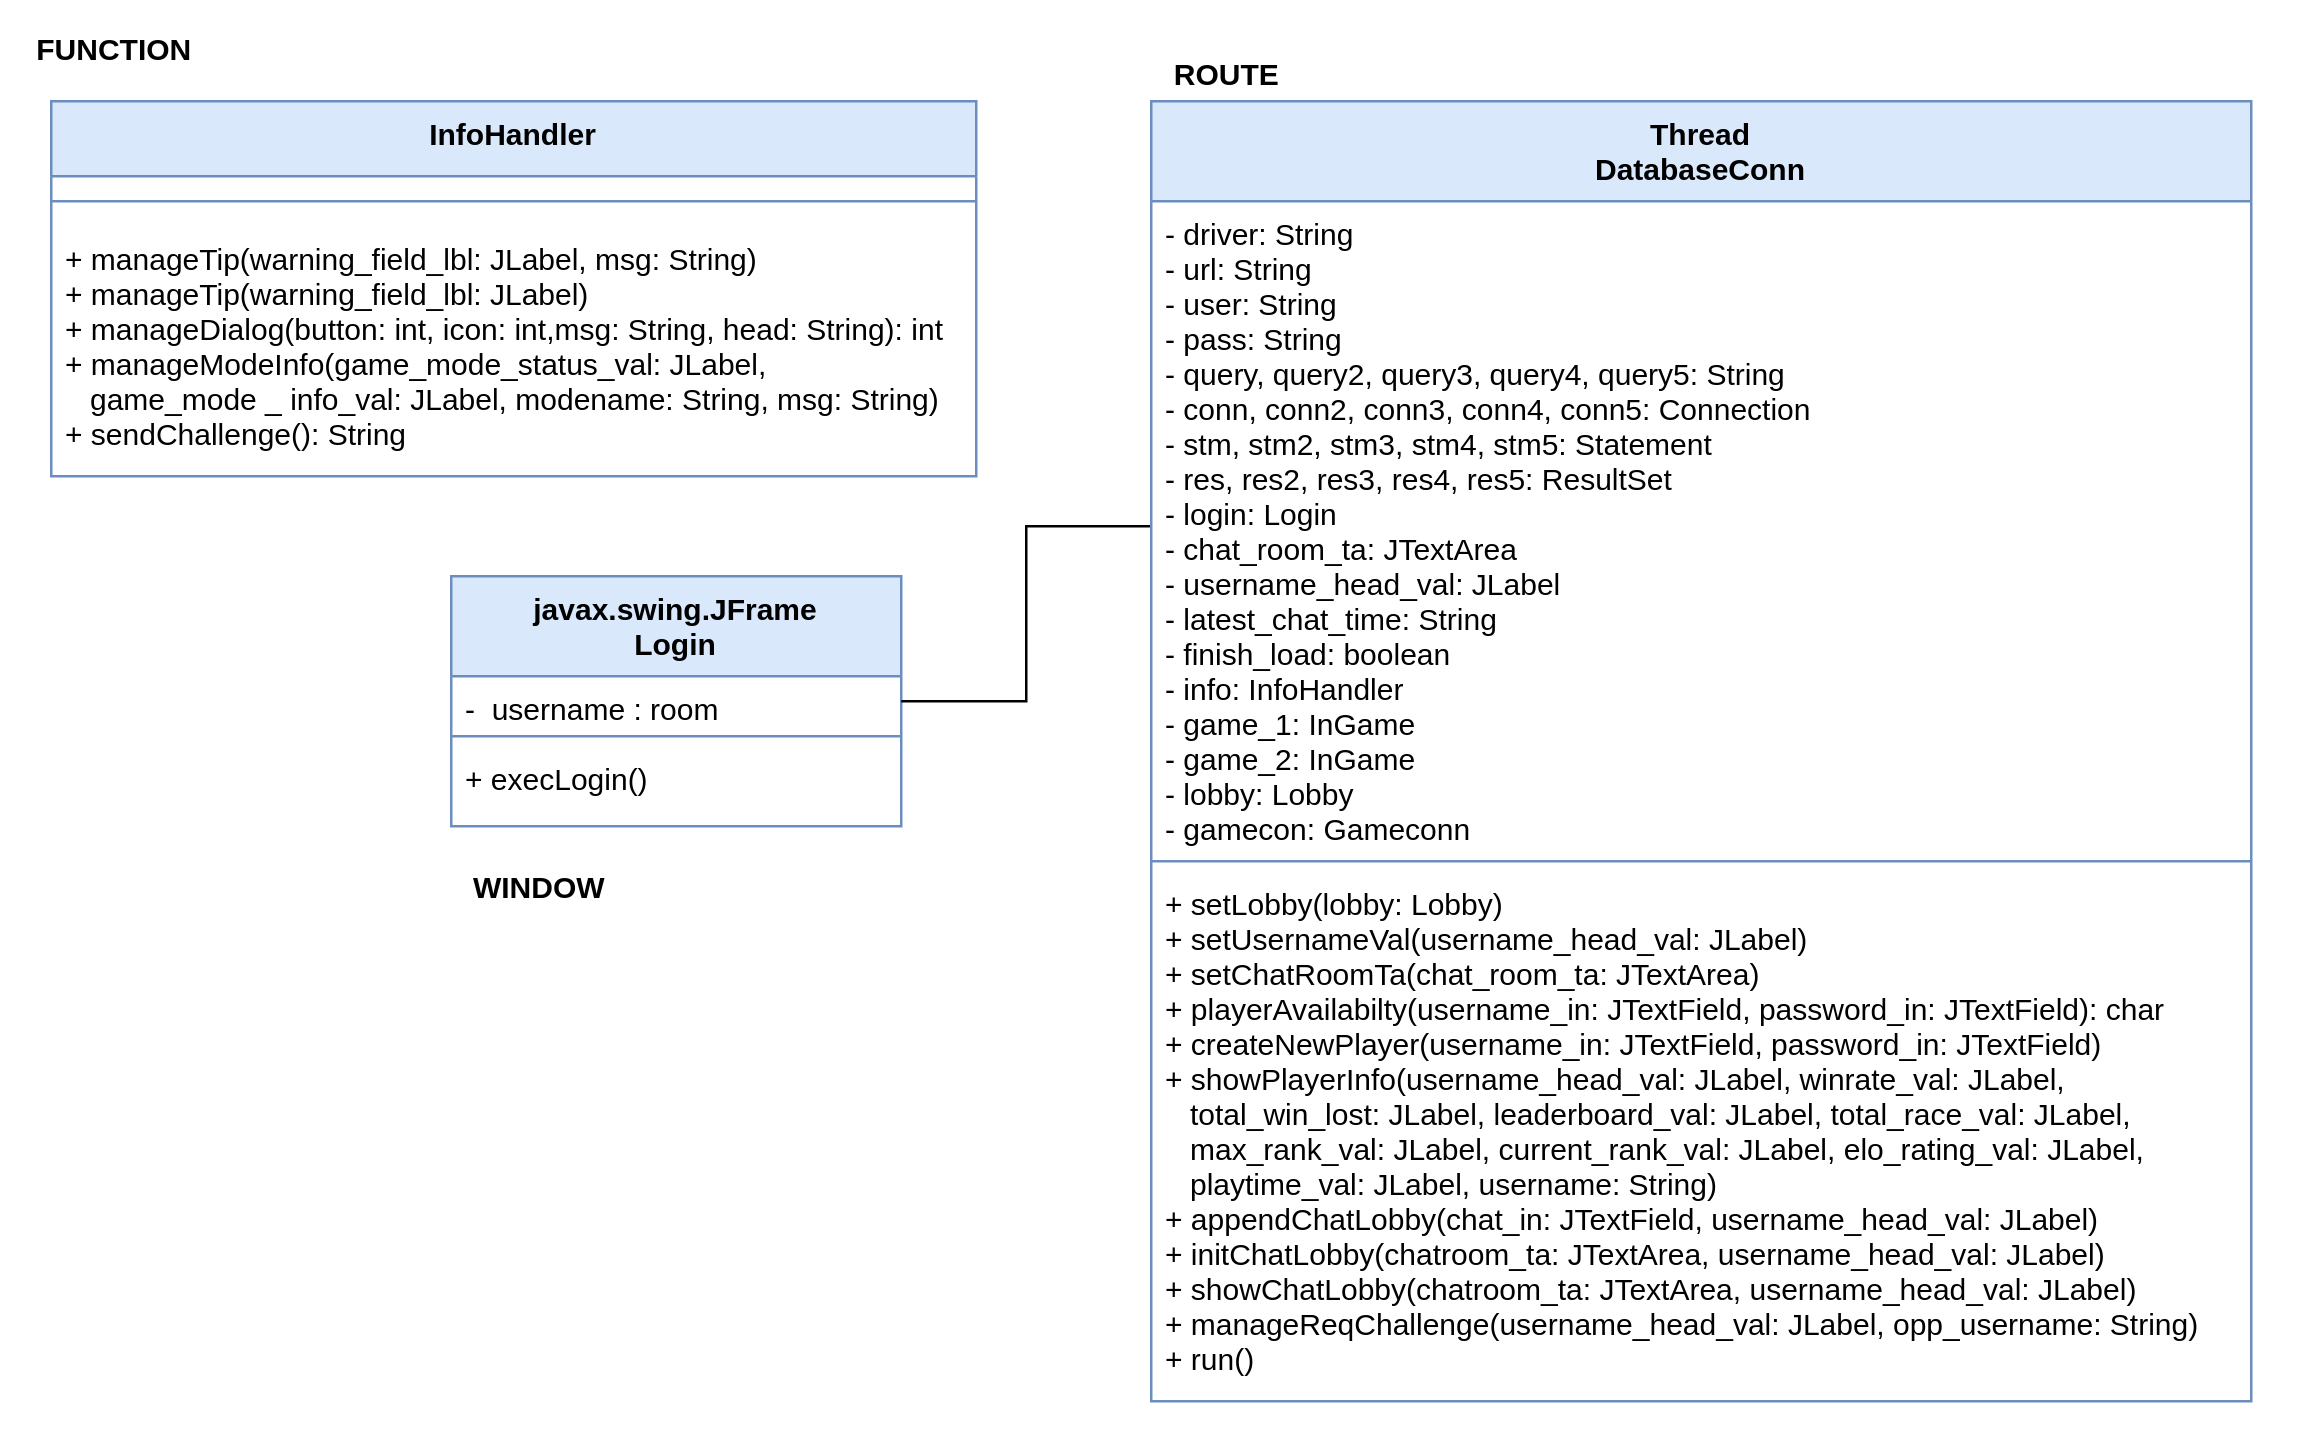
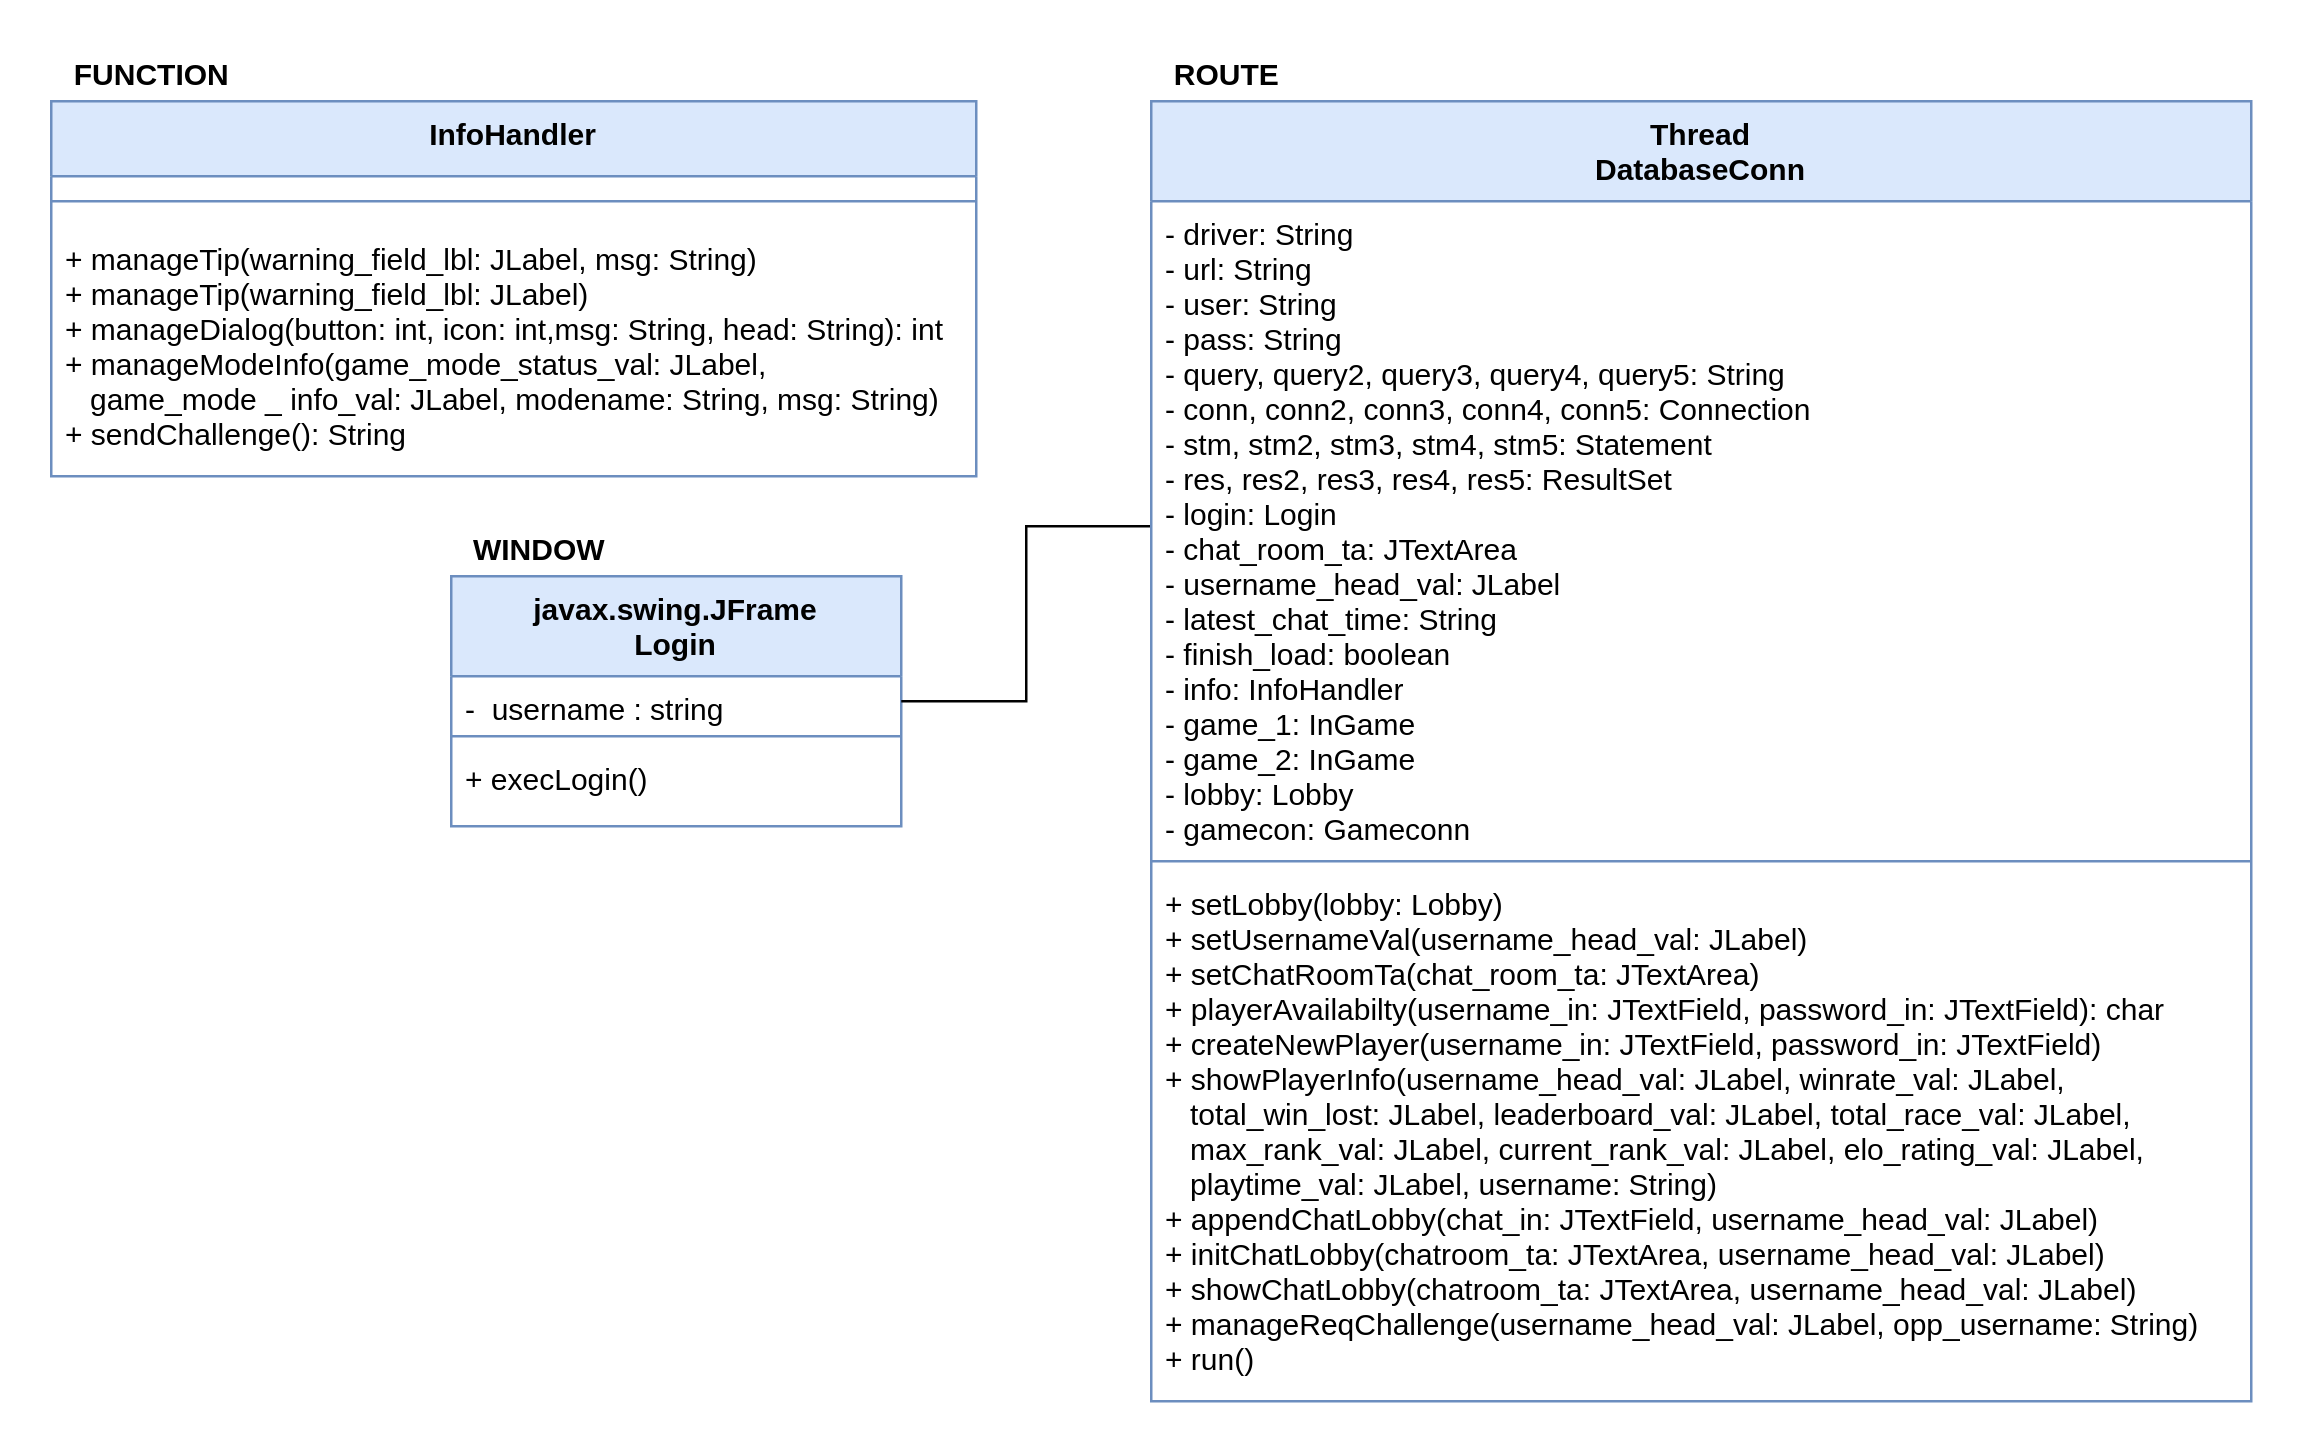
node "FUNCTION": moved (114, 51) -> (151, 76)
node "- username : room": label "- username : room" -> "- username : string"
node "WINDOW": moved (539, 889) -> (539, 551)
